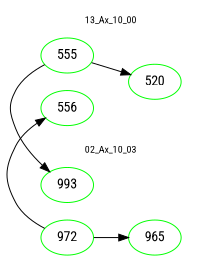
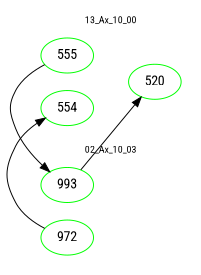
edge "555" -> "520": now "993" -> "520"
node "556": label "556" -> "554"
node "965": removed
